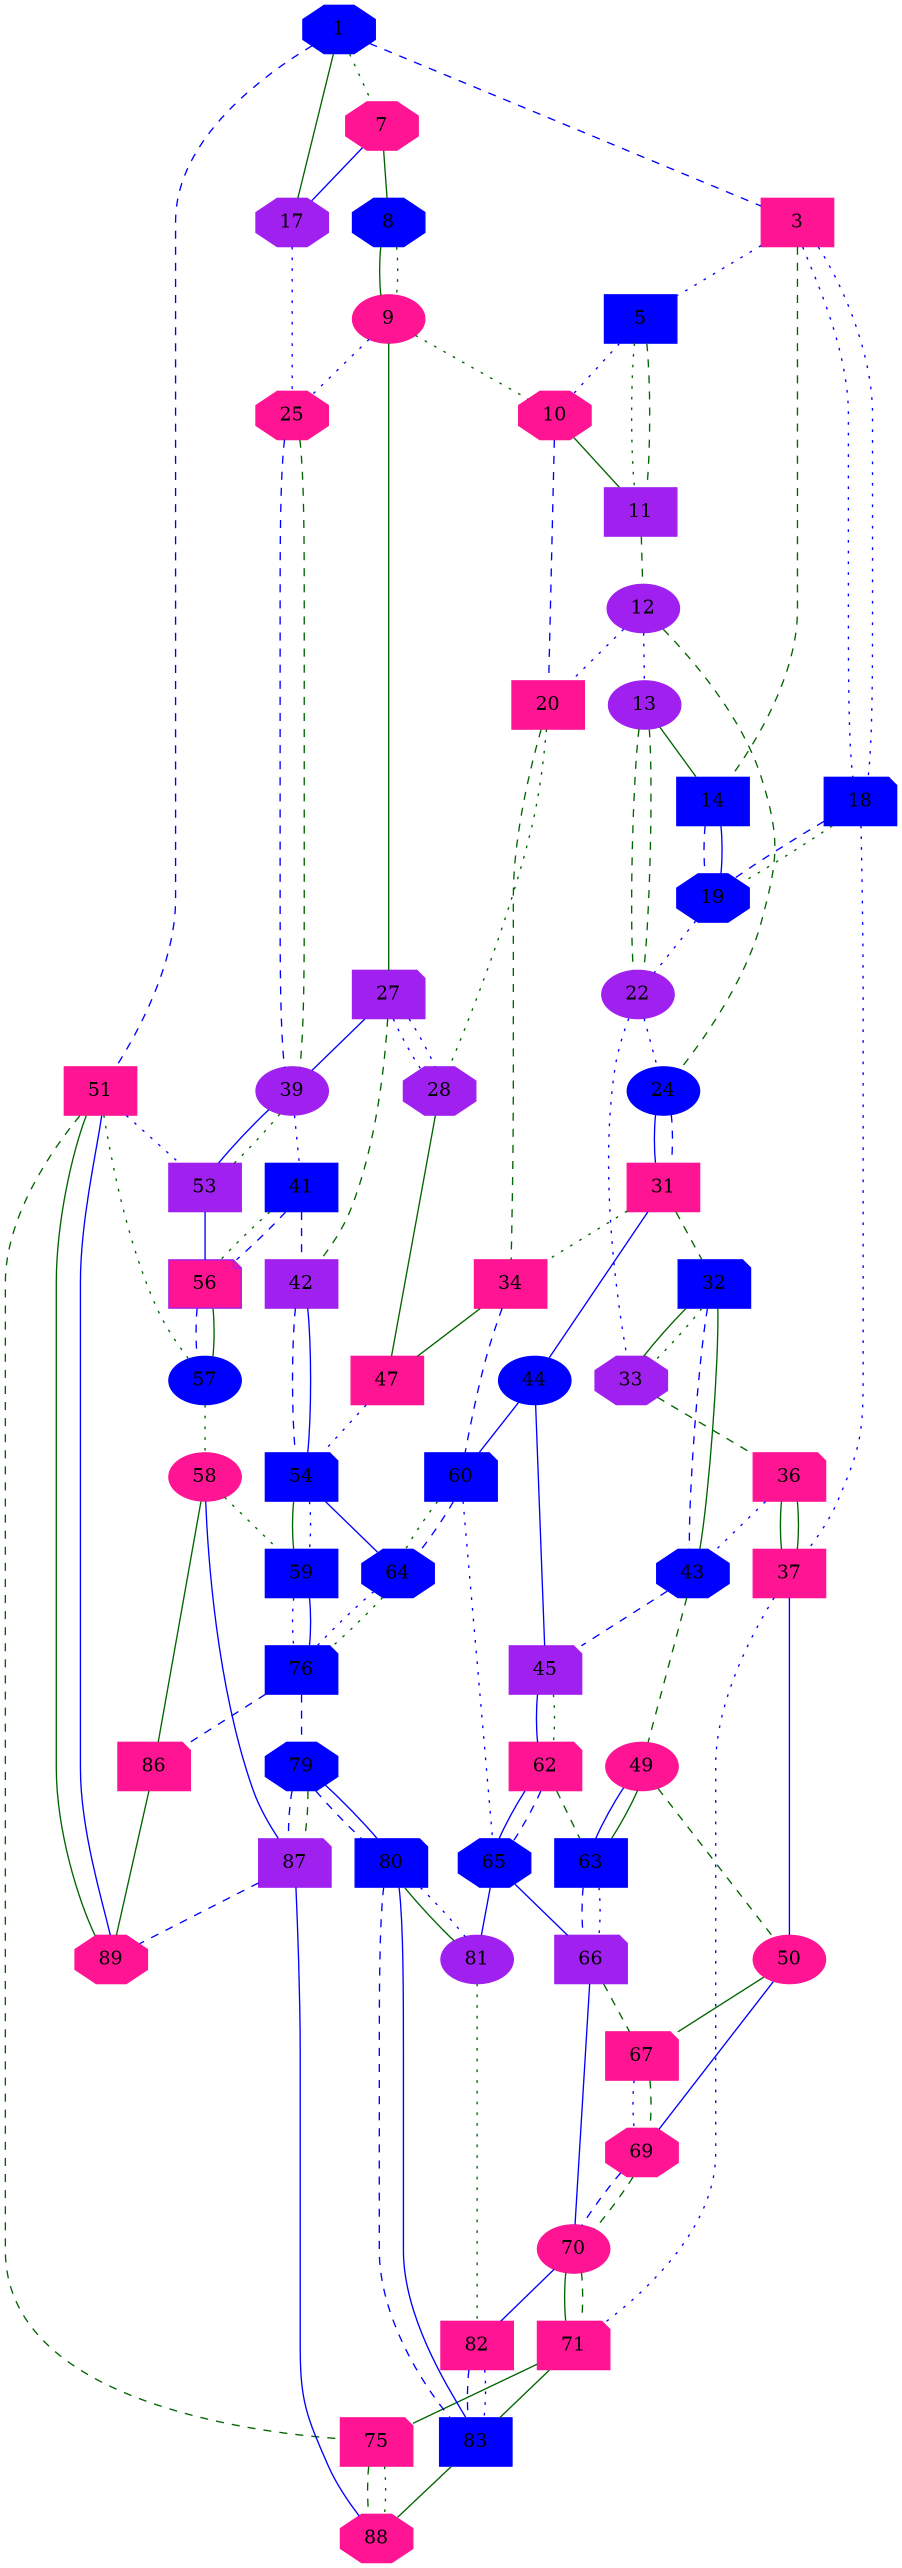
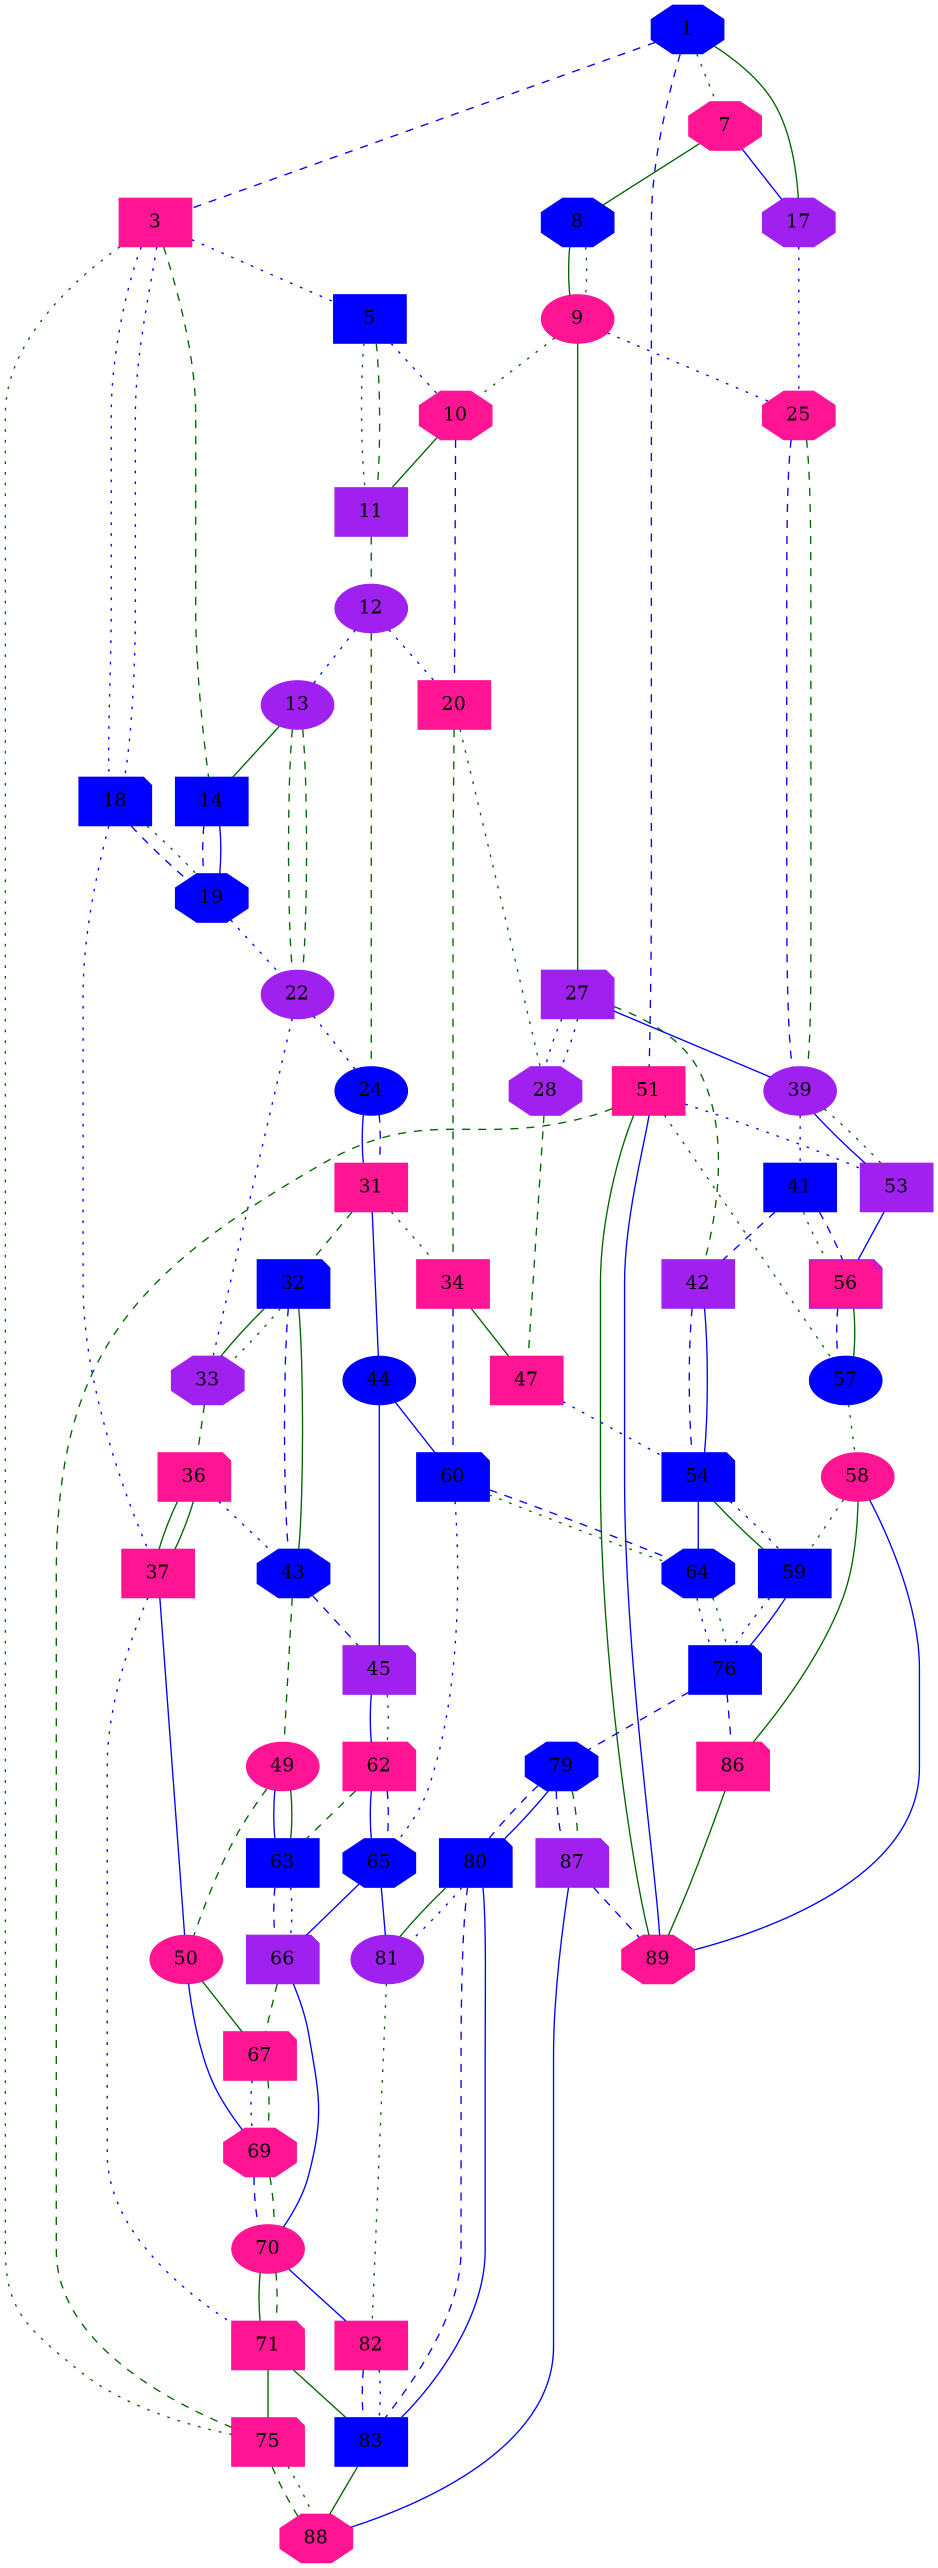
edge "28" -- "47": style solid -> dashed
edge "3" -- "75": added
edge "58" -- "87": now "58" -- "89"
